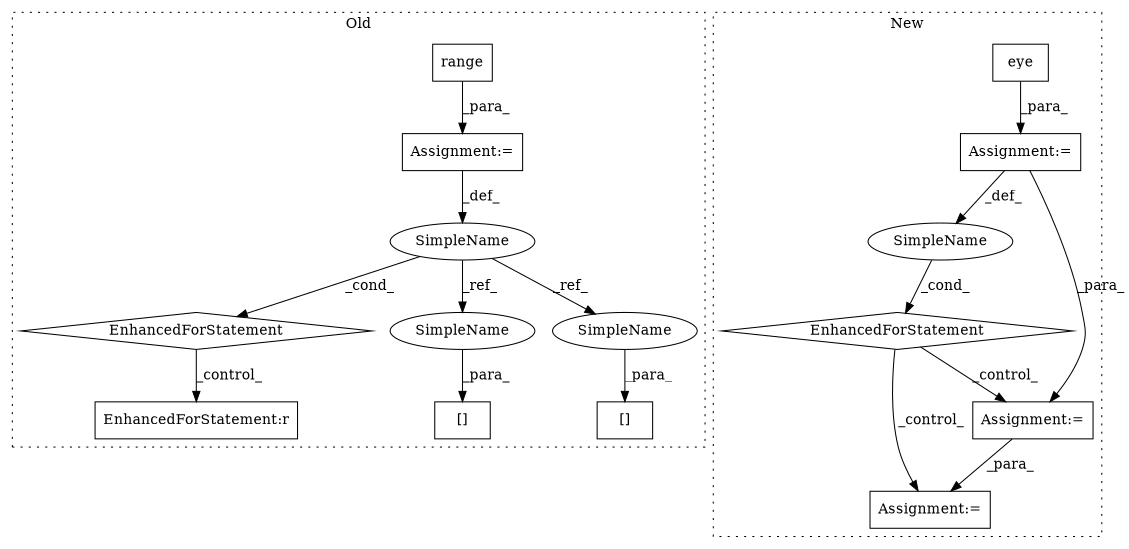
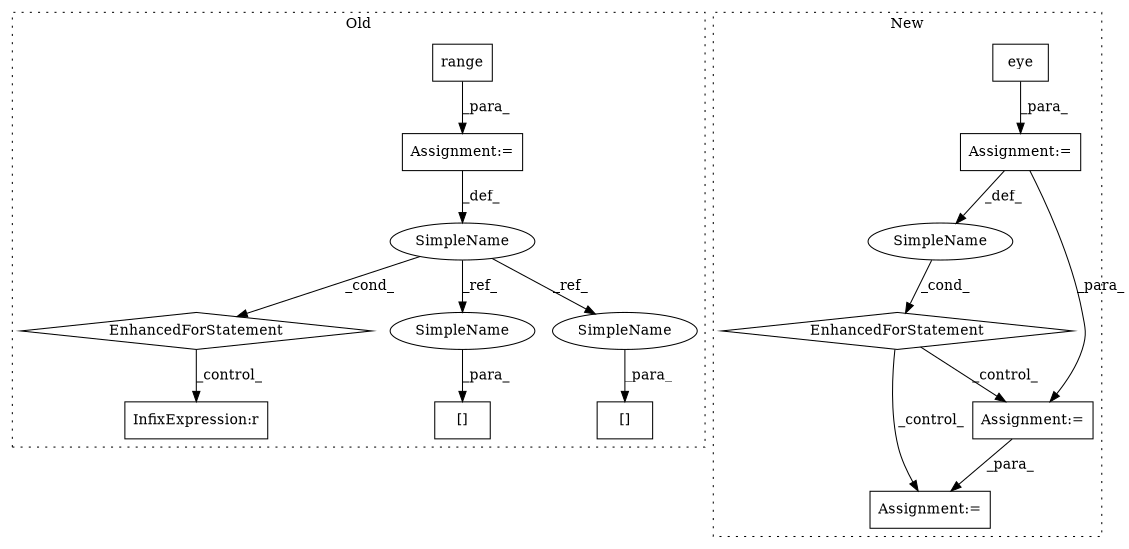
node "EnhancedForStatement:r": label "EnhancedForStatement:r" -> "InfixExpression:r"
